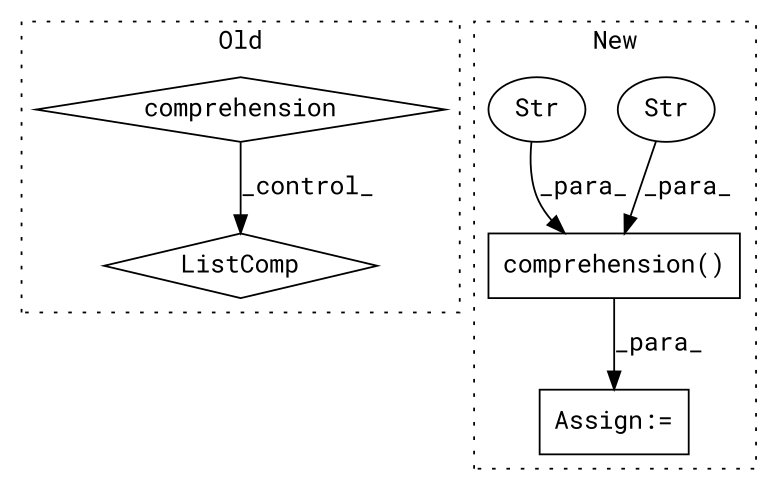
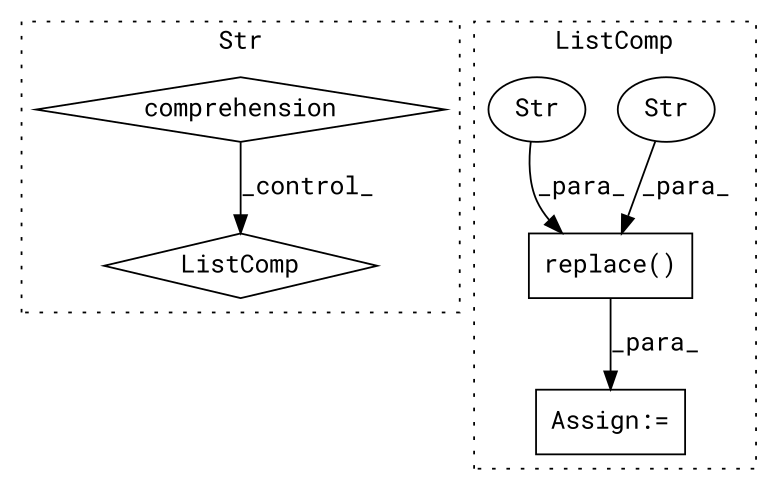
cluster "Old": label "Old" -> "Str"
cluster "New": label "New" -> "ListComp"
node "comprehension()": label "comprehension()" -> "replace()"
